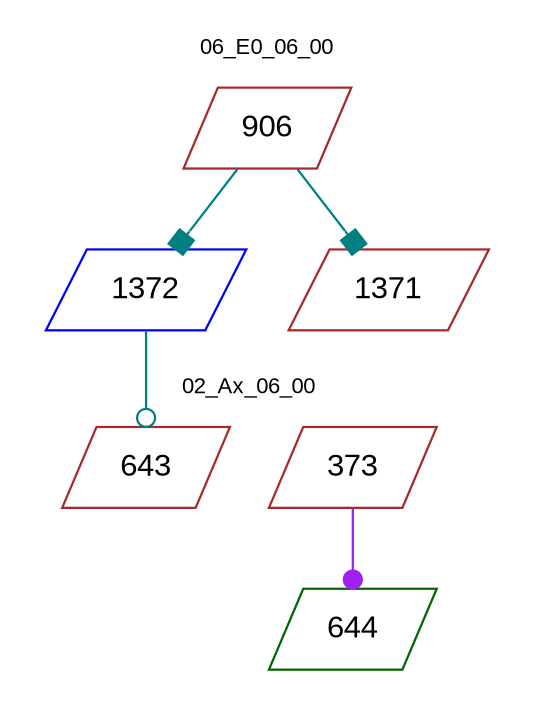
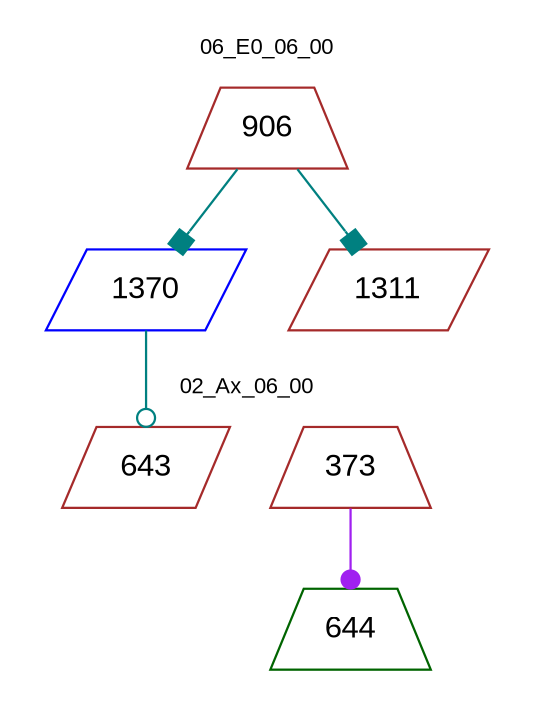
node "906": shape parallelogram -> trapezium
node "1372": label "1372" -> "1370"
node "1371": label "1371" -> "1311"
node "373": shape parallelogram -> trapezium
node "644": shape parallelogram -> trapezium
